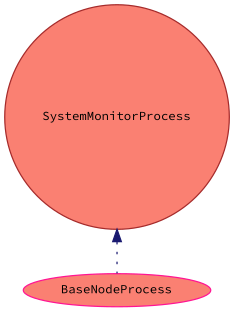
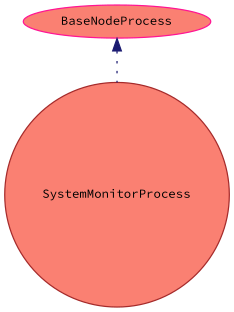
edge "BaseNodeProcess" -> "SystemMonitorProcess": reversed
